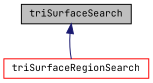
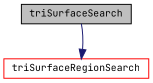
edge "triSurfaceRegionSearch" -> "triSurfaceSearch": reversed
